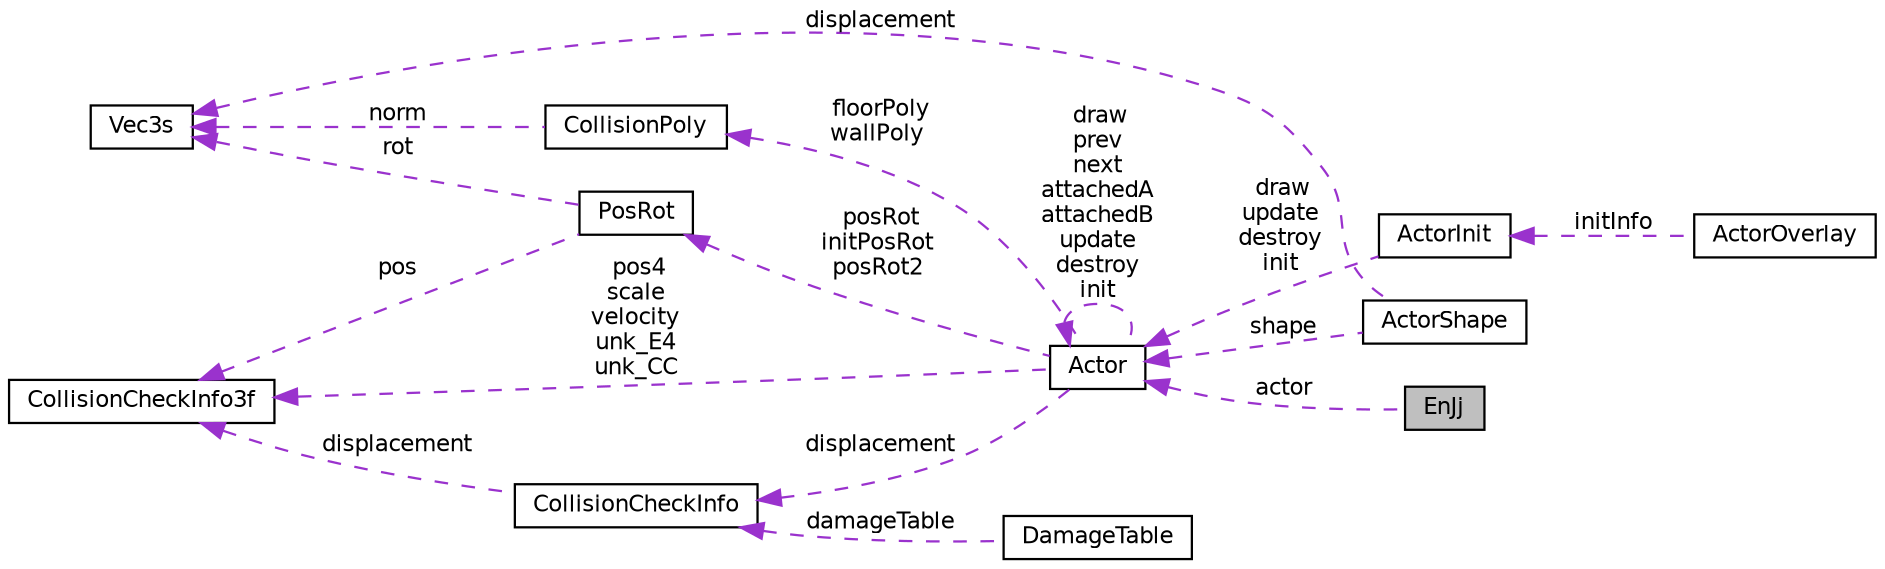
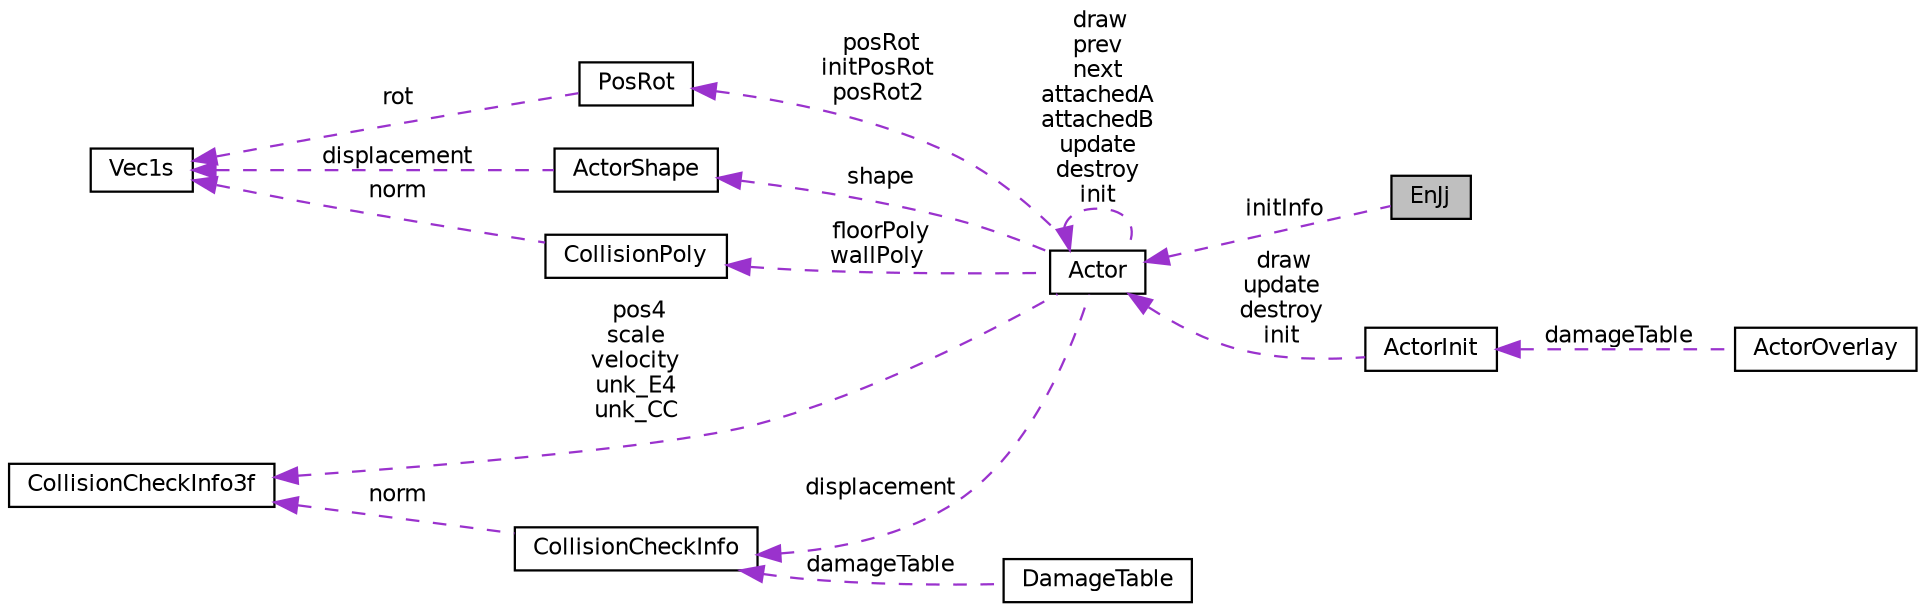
node "Vec3s": label "Vec3s" -> "Vec1s"
edge "ActorOverlay" -> "ActorInit": label " initInfo" -> " damageTable"
edge "PosRot" -> "CollisionCheckInfo3f": removed, label "pos"
edge "ActorShape" -> "Actor": reversed
edge "EnJj" -> "Actor": label " actor" -> " initInfo"
edge "CollisionCheckInfo" -> "CollisionCheckInfo3f": label " displacement" -> " norm"
